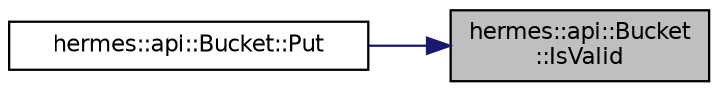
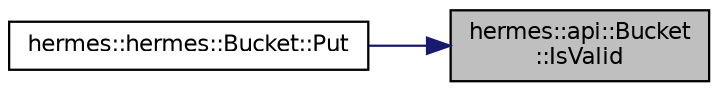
node "hermes::api::Bucket::Put": label "hermes::api::Bucket::Put" -> "hermes::hermes::Bucket::Put"
